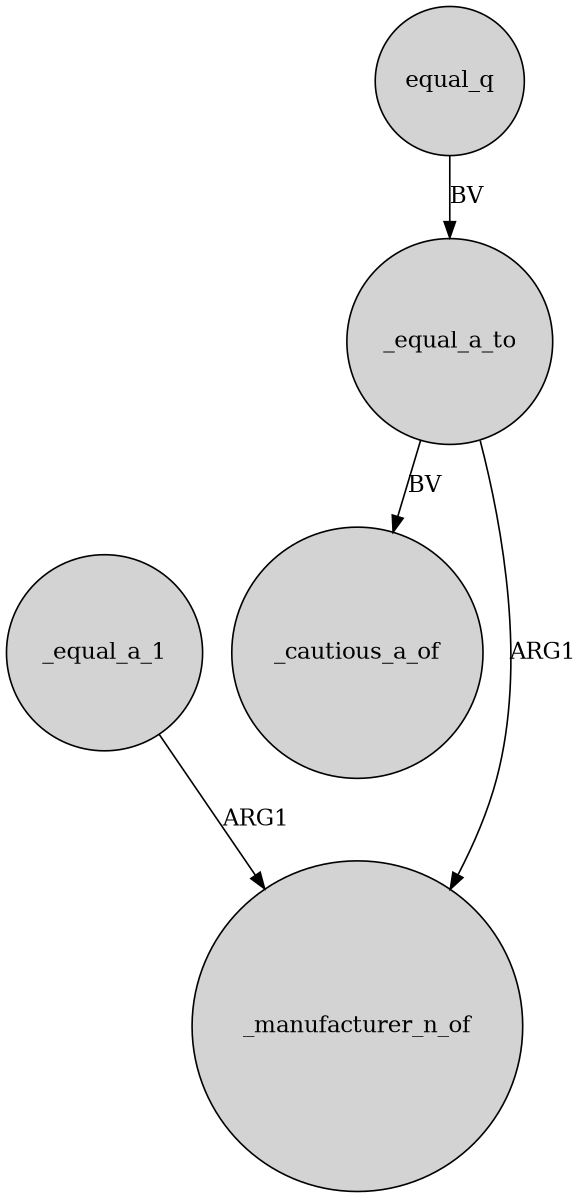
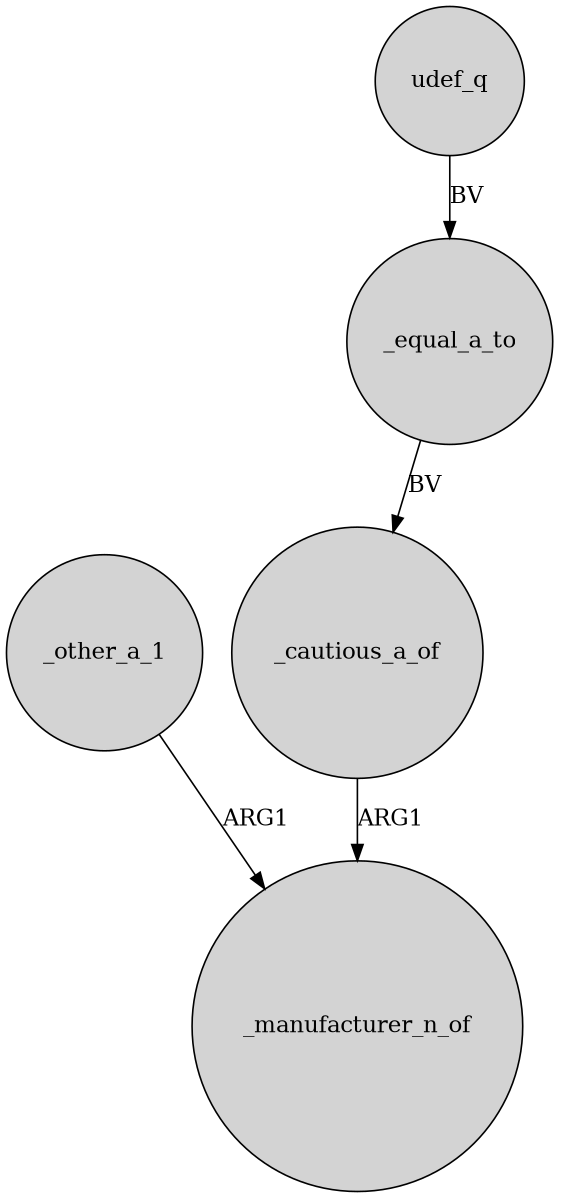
node "equal_q": label "equal_q" -> "udef_q"
node "_equal_a_1": label "_equal_a_1" -> "_other_a_1"
edge "_equal_a_to" -> "_manufacturer_n_of": now "_cautious_a_of" -> "_manufacturer_n_of"
